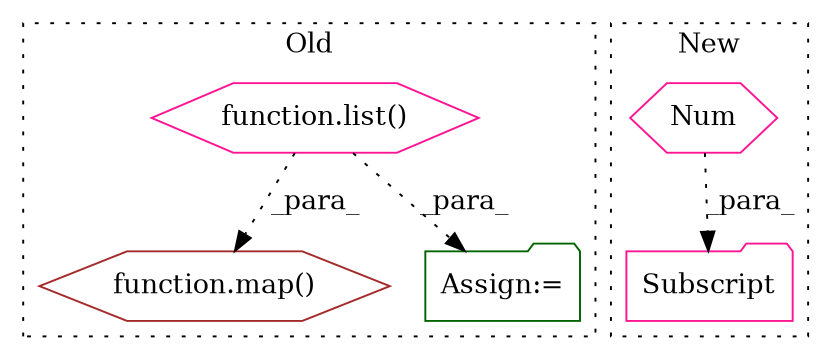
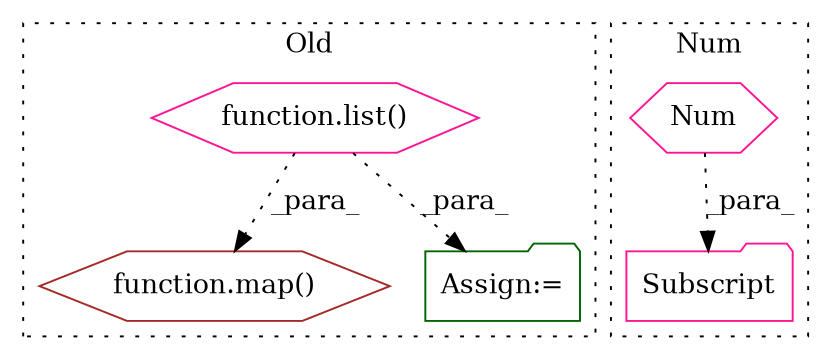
cluster "New": label "New" -> "Num"
